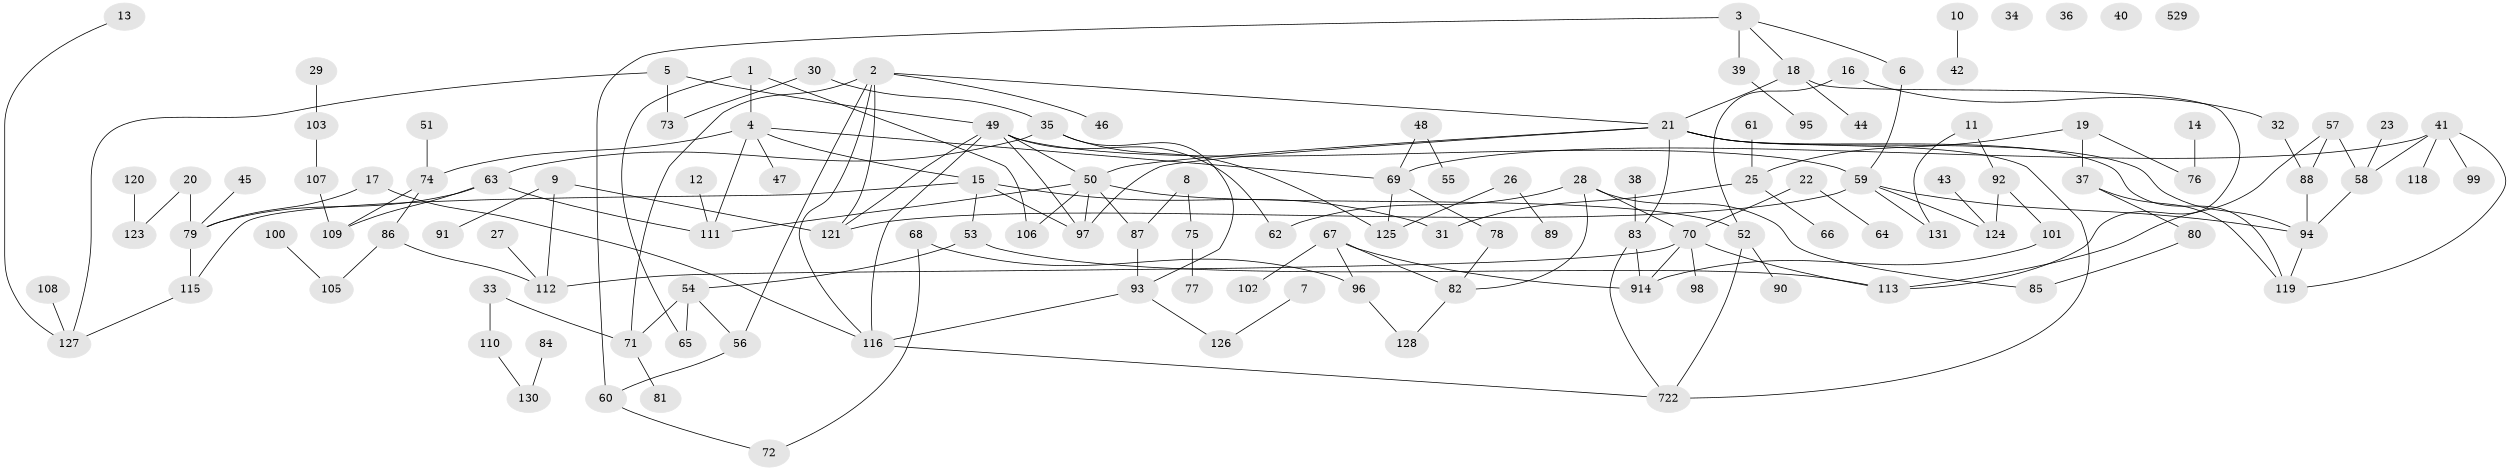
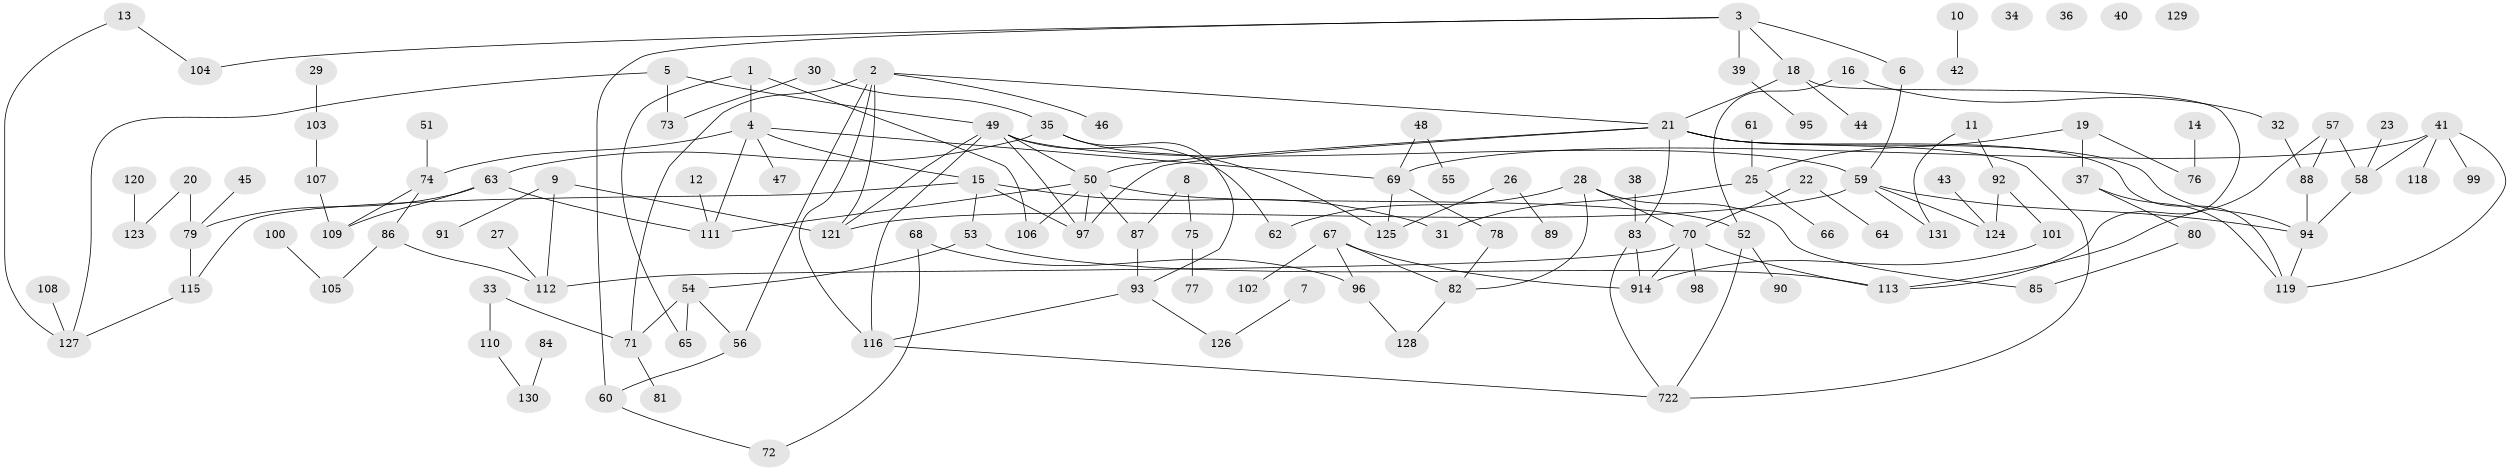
node "529": label "529" -> "129"
node "104": added
node "17": removed
